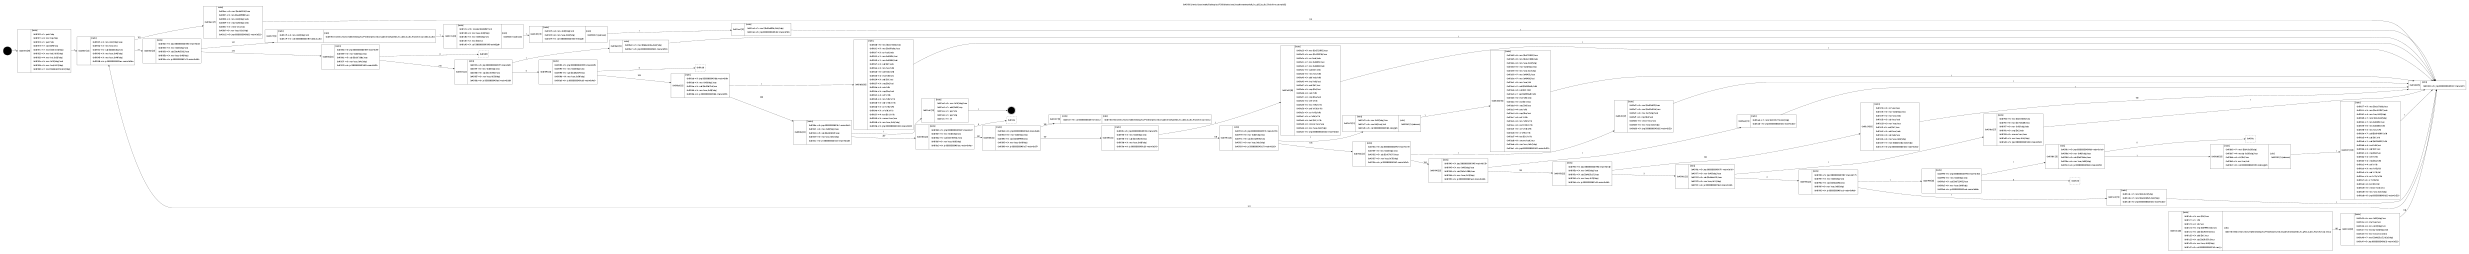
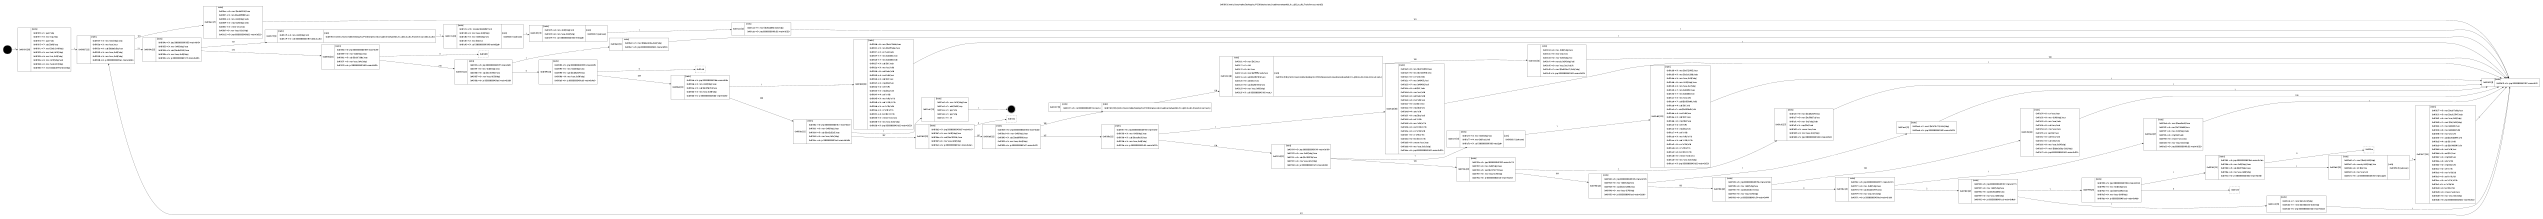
edge "0x401c07 [5]" -> "0x401c0c [40]": added, label "100"
